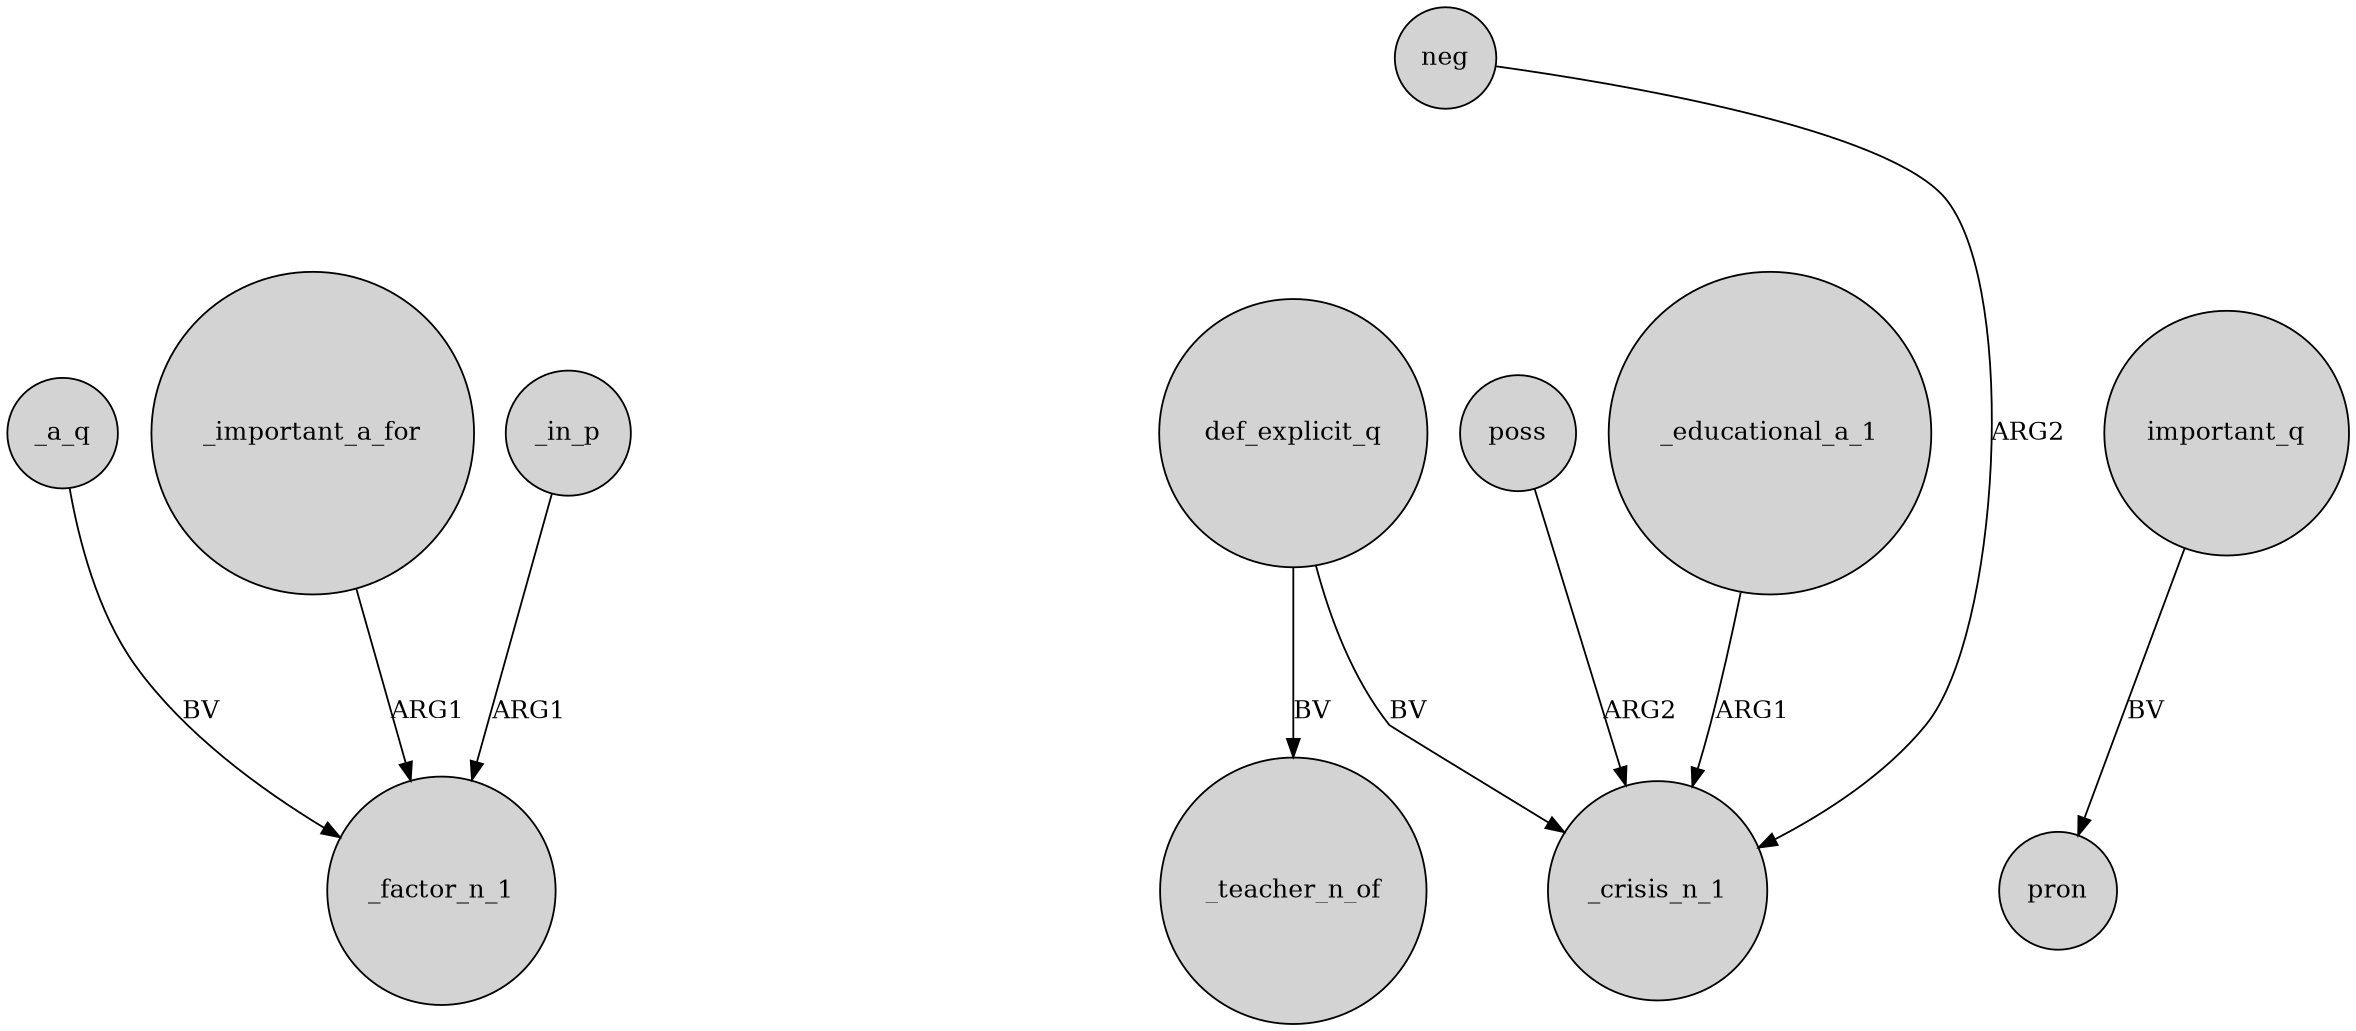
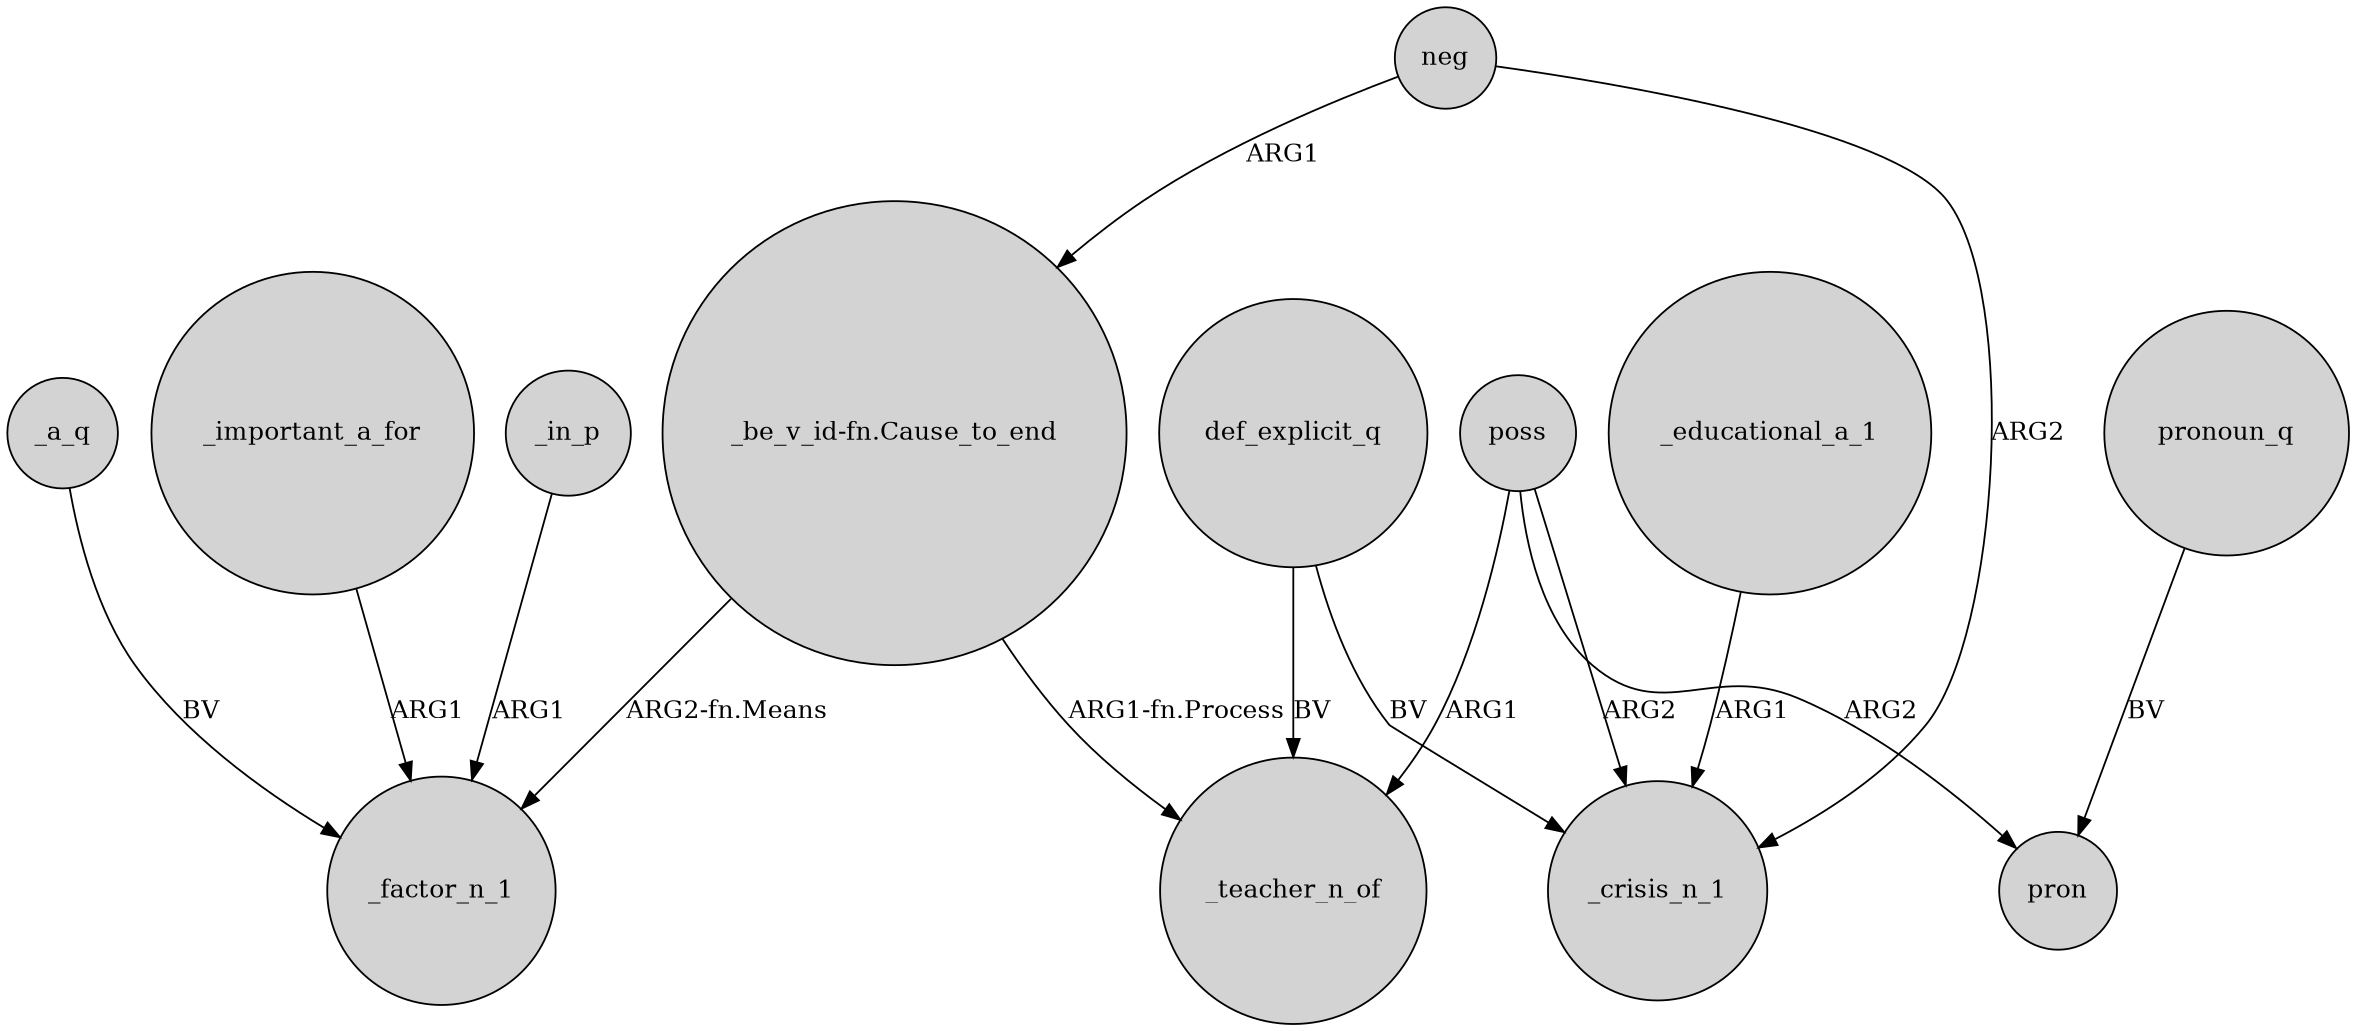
node "_be_v_id-fn.Cause_to_end": added
node "important_q": label "important_q" -> "pronoun_q"
edge "poss" -> "_teacher_n_of": added, label "ARG1"
edge "poss" -> "pron": added, label "ARG2"
